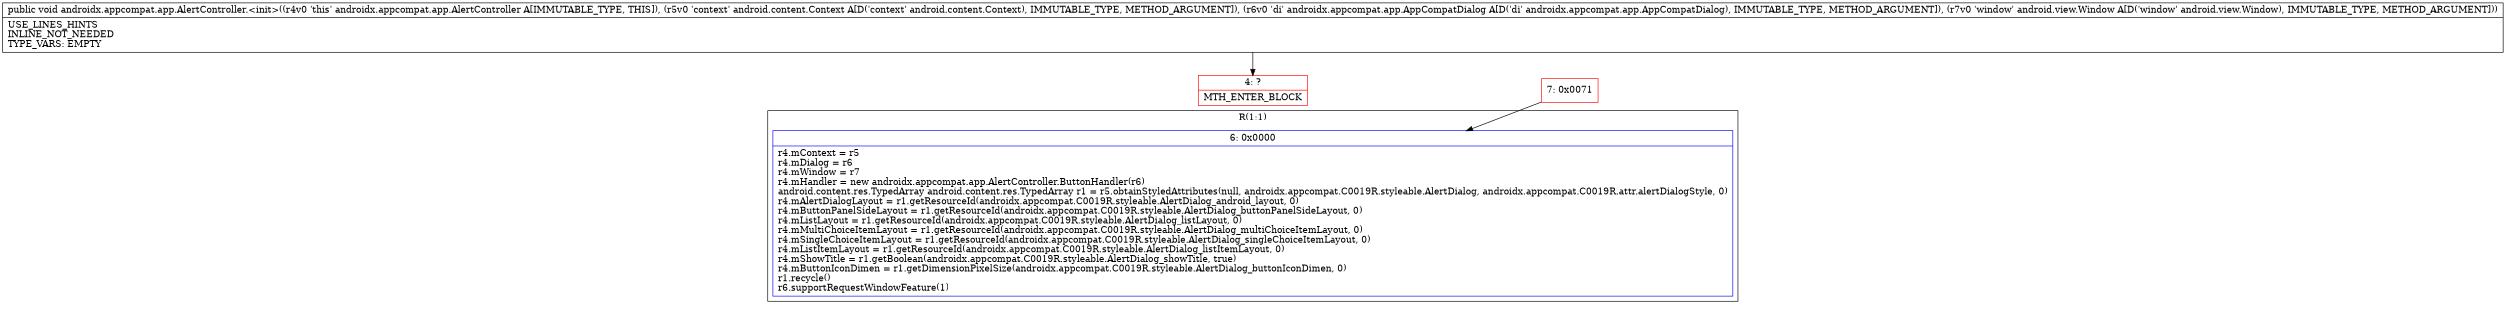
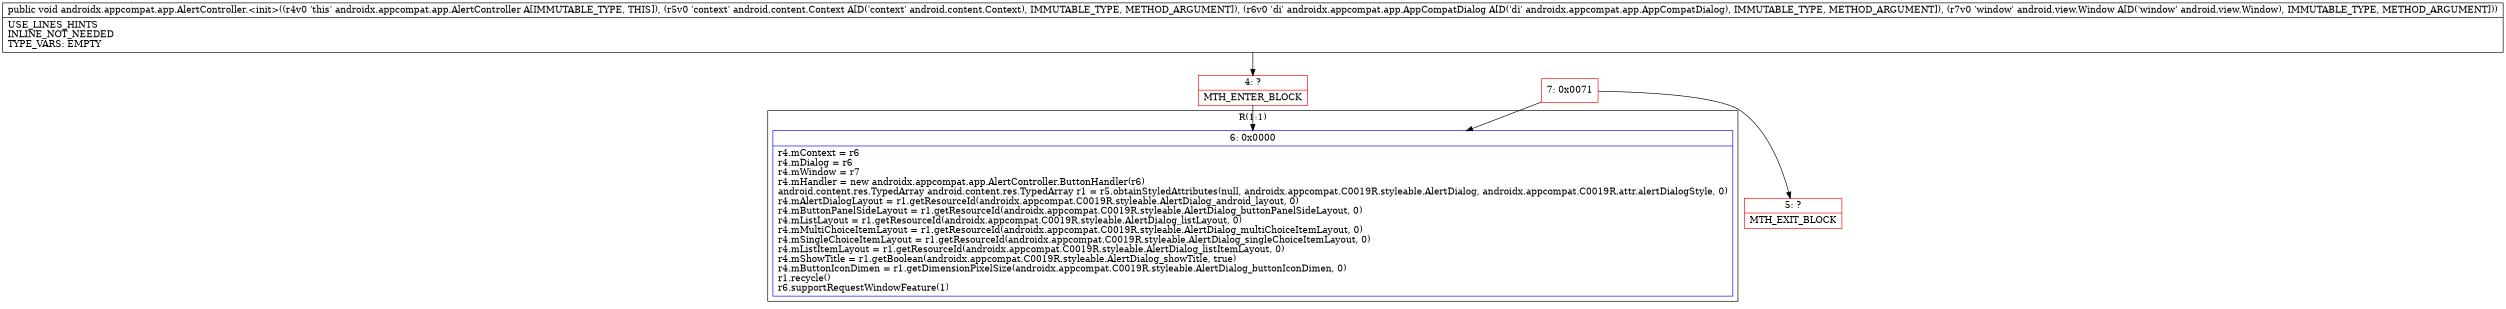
edge "4: ?" -> "6: 0x0000": added
node "6: 0x0000": text "r4.mContext = r5" -> "r4.mContext = r6"
node "5: ?": added
